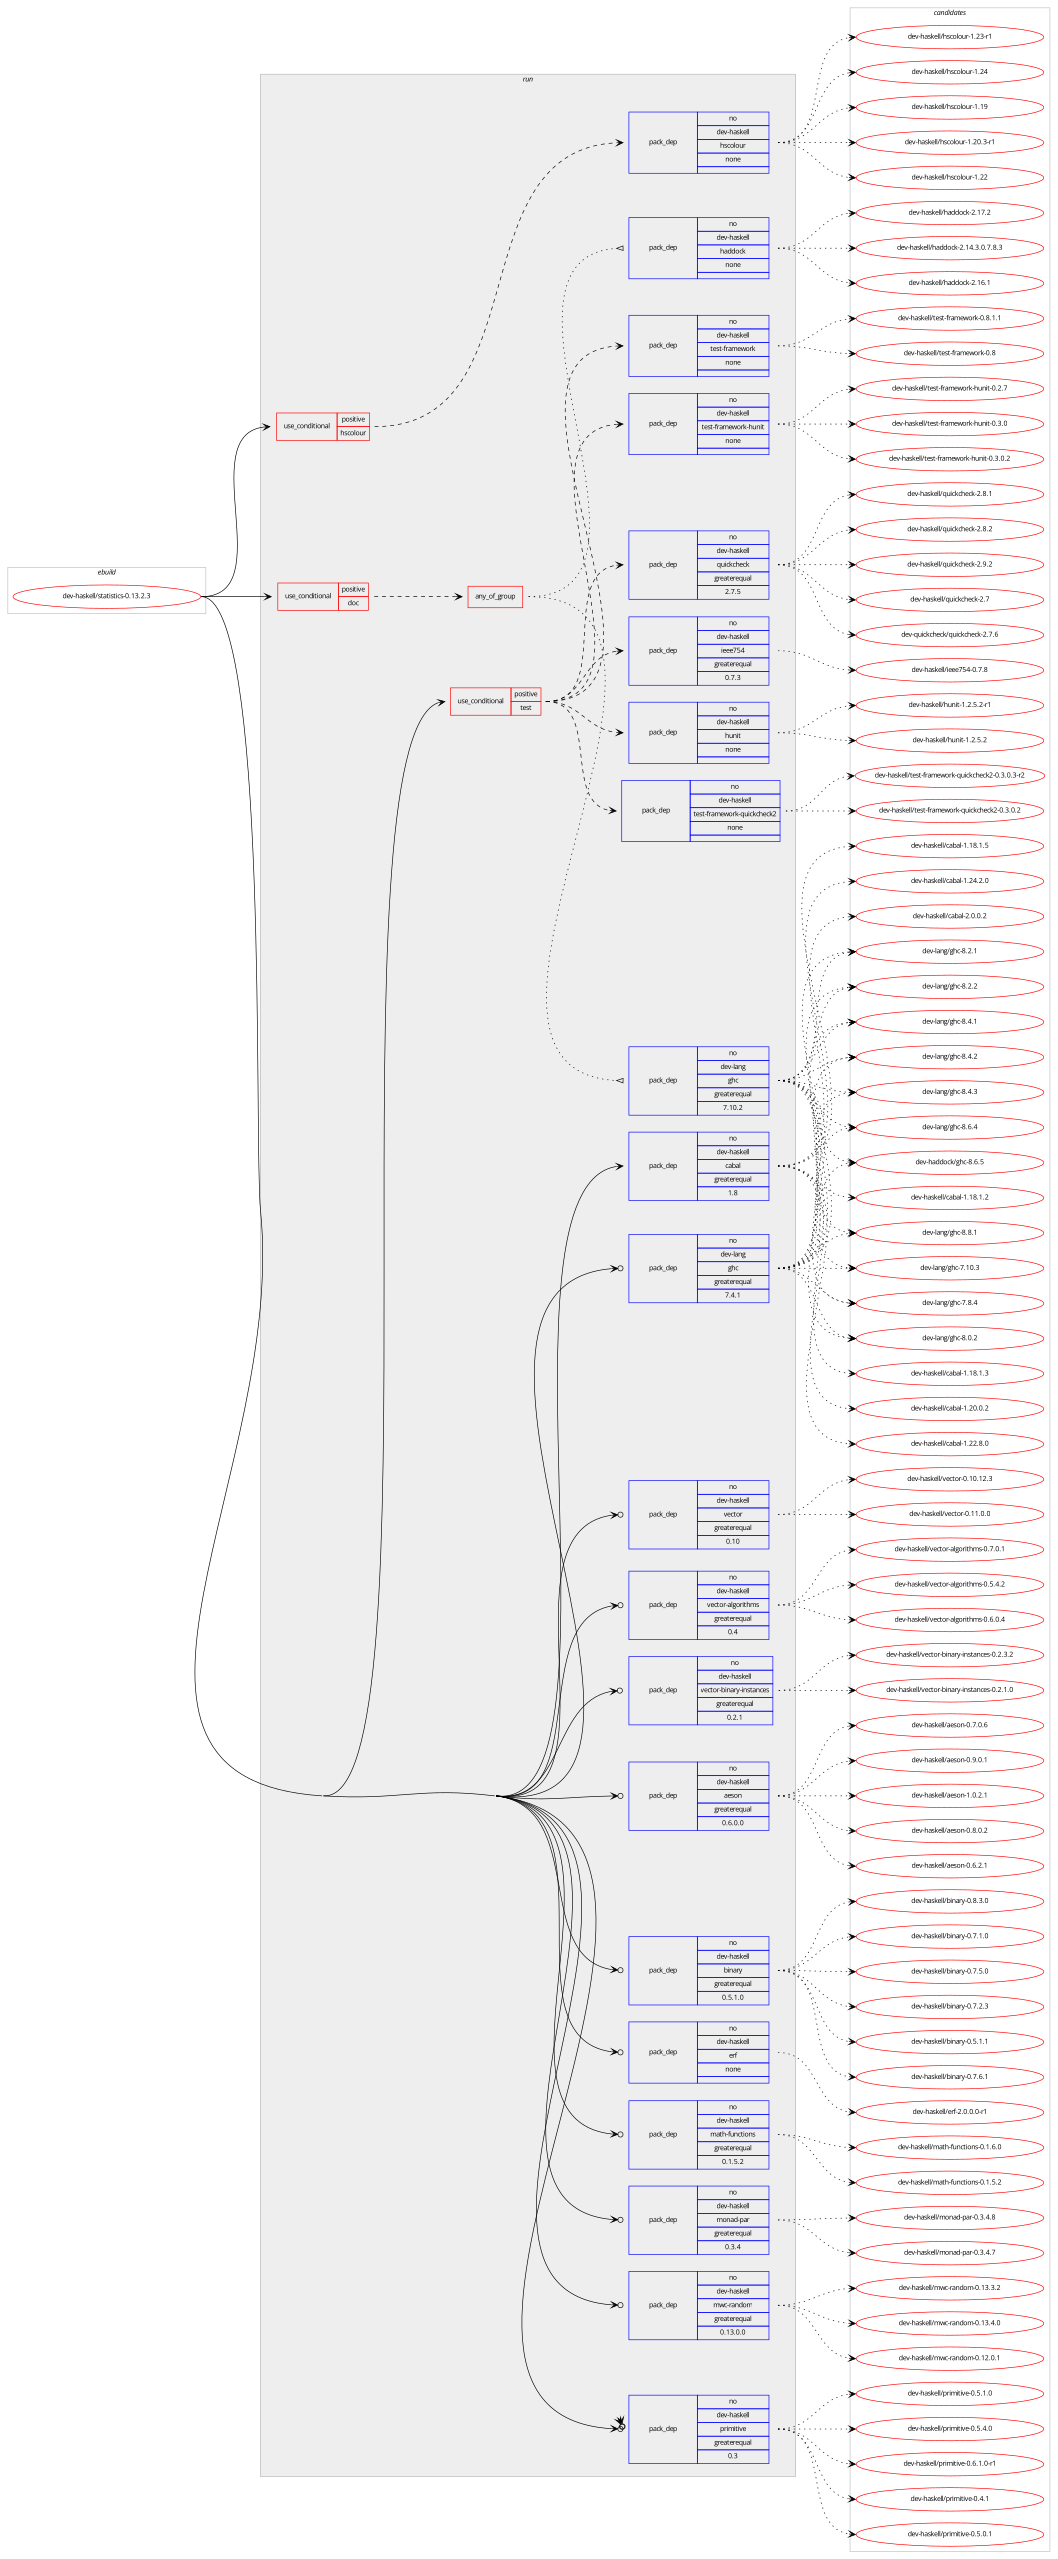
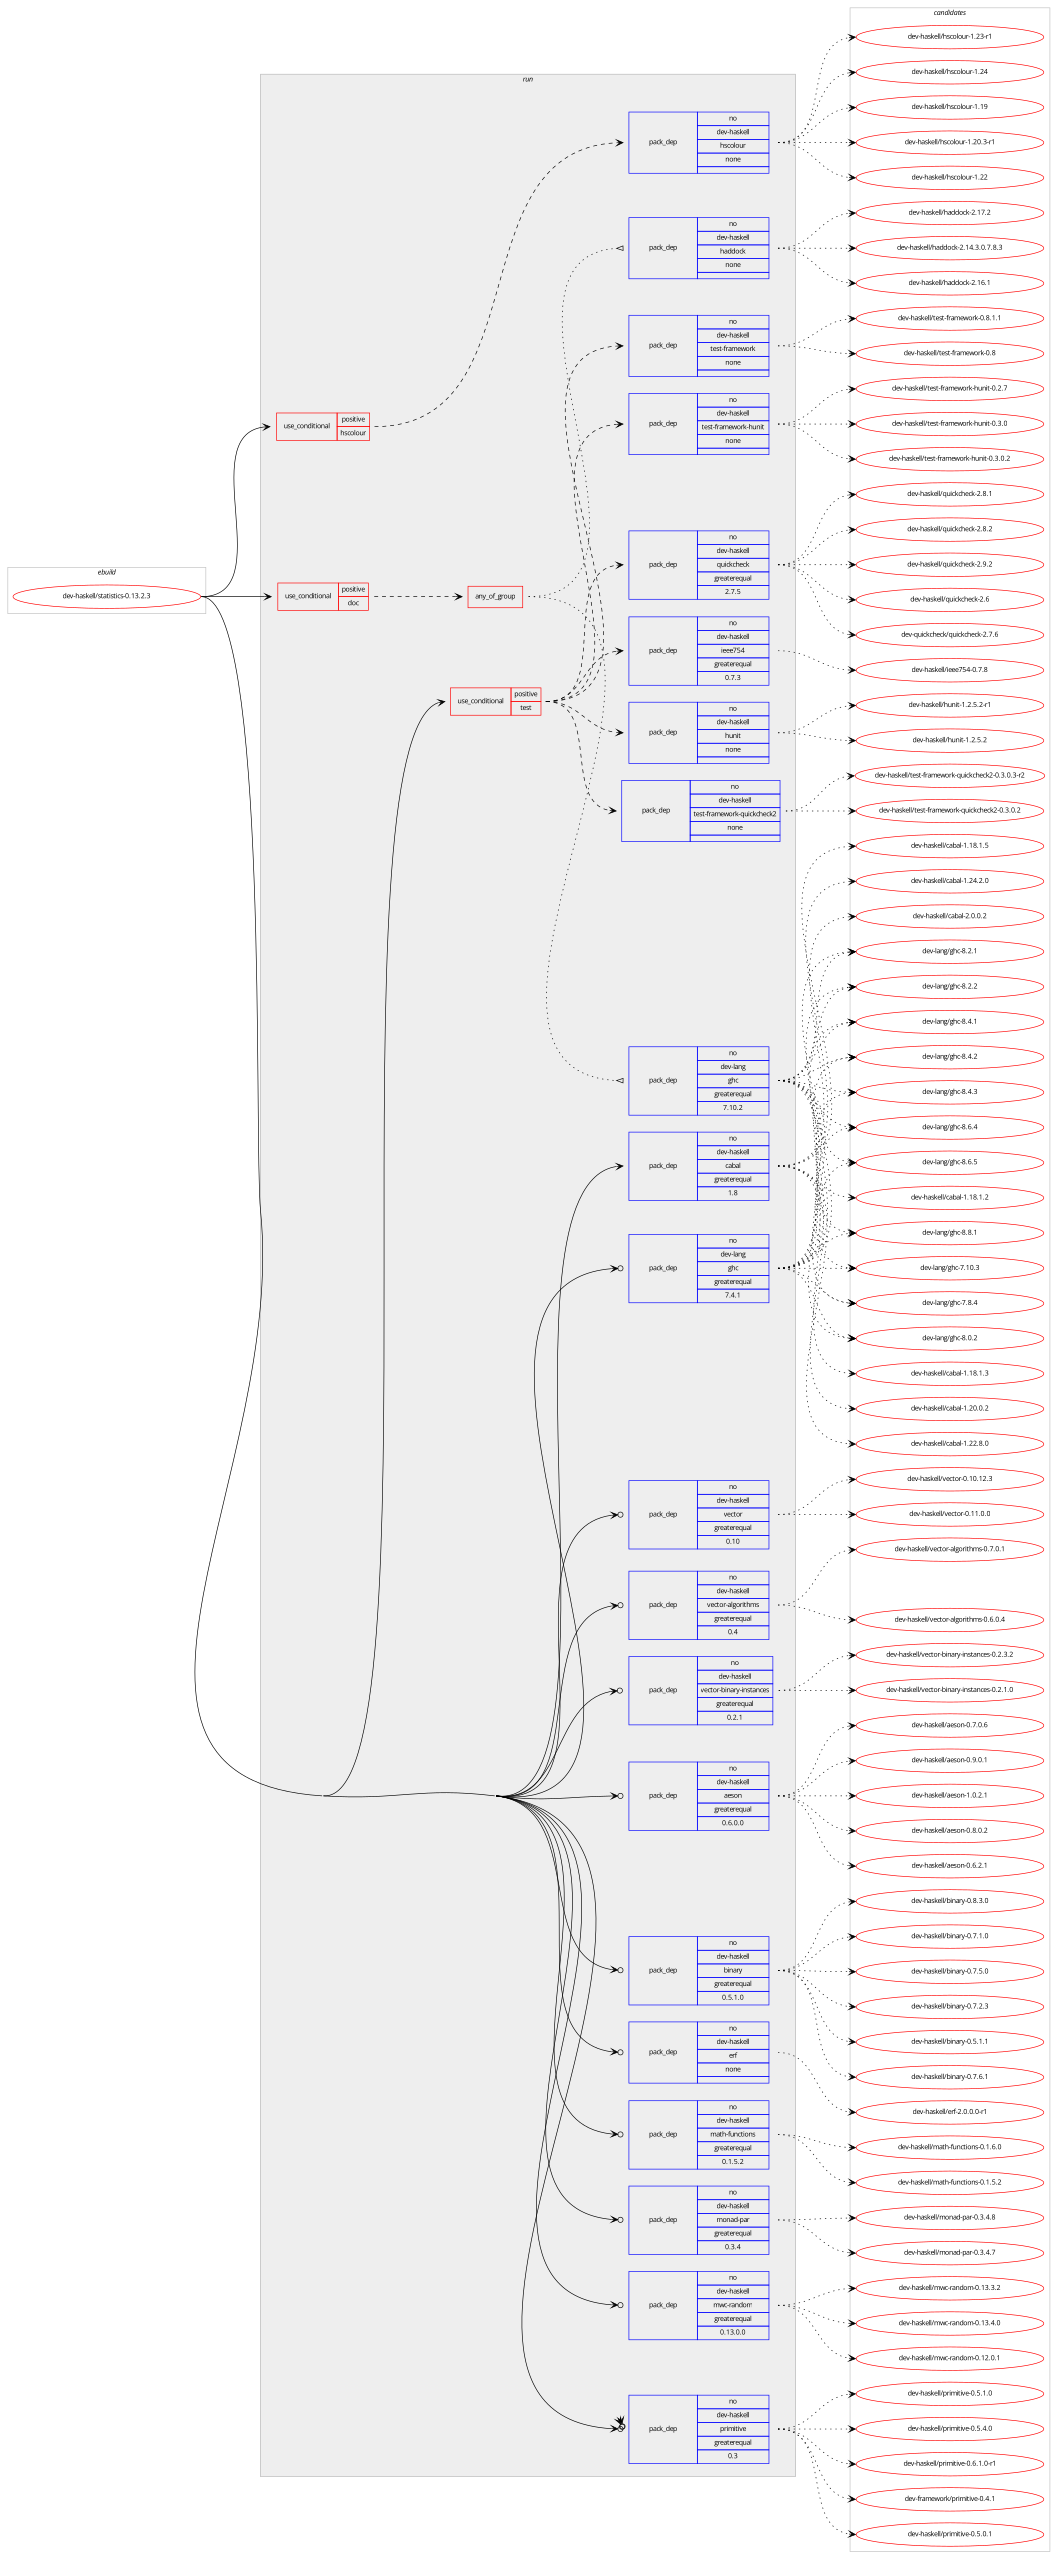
node "dev-haskell/quickcheck-2.7": label "dev-haskell/quickcheck-2.7" -> "dev-haskell/quickcheck-2.6"
node "dev-haddock/ghc-8.6.5": label "dev-haddock/ghc-8.6.5" -> "dev-lang/ghc-8.6.5"
node "dev-haskell/vector-algorithms-0.5.4.2": removed
node "dev-haskell/primitive-0.4.1": label "dev-haskell/primitive-0.4.1" -> "dev-framework/primitive-0.4.1"
